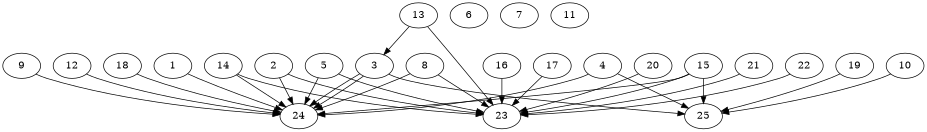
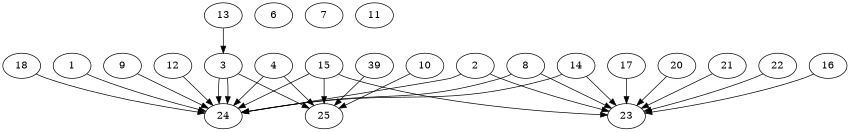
edge "13" -> "23": removed
node "5": removed
node "19": label "19" -> "39"
